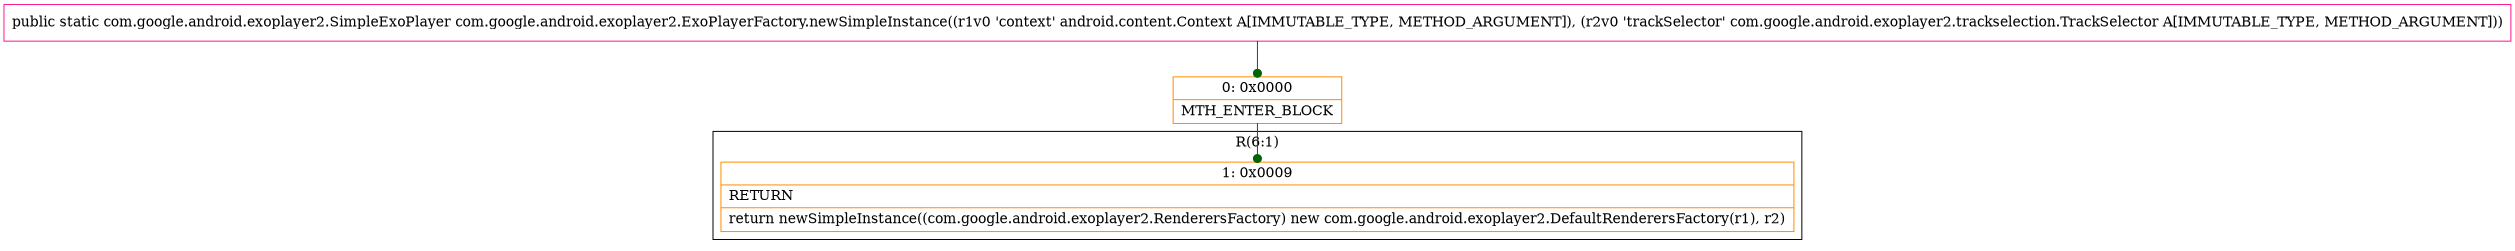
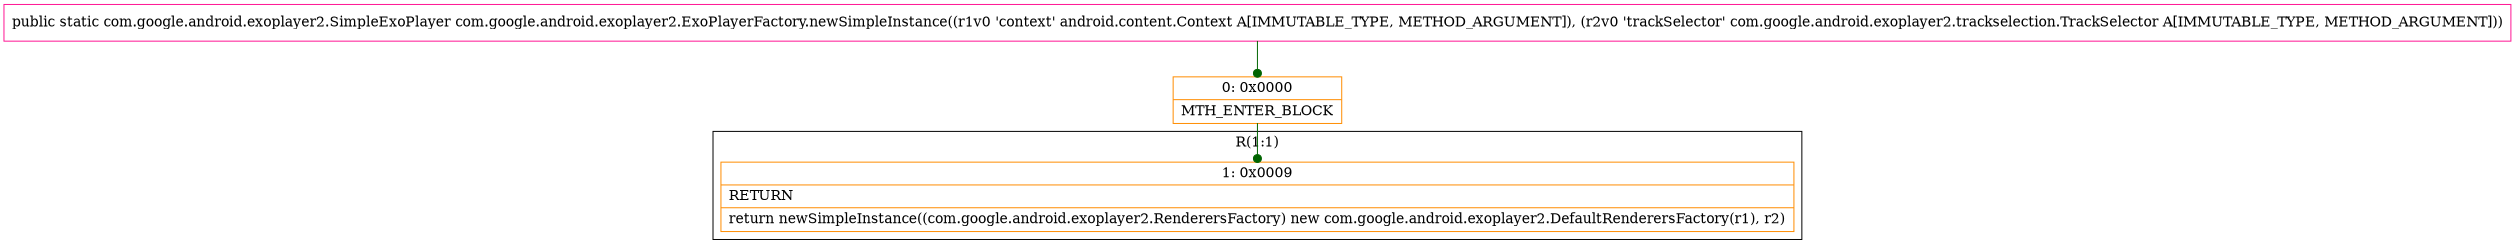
cluster "R(6:1)": label "R(6:1)" -> "R(1:1)"
